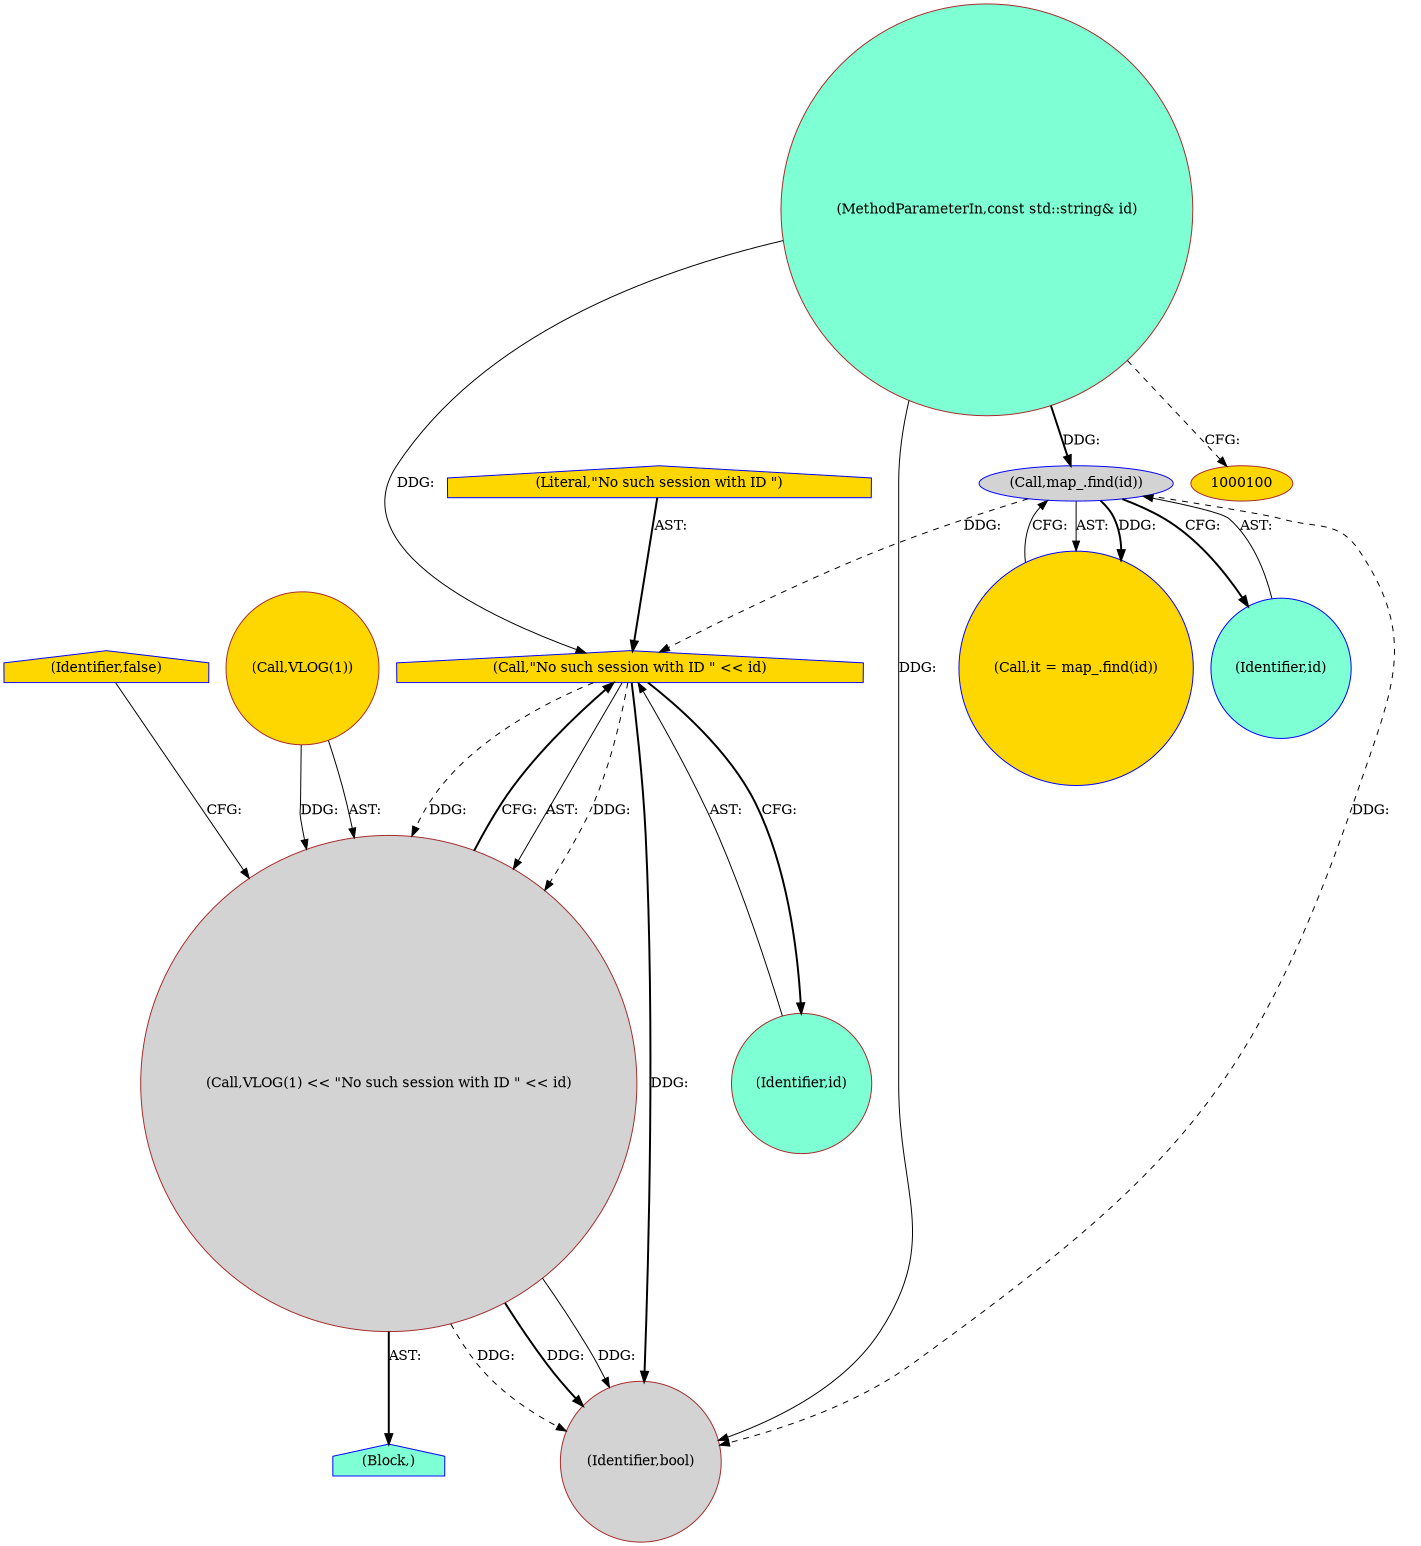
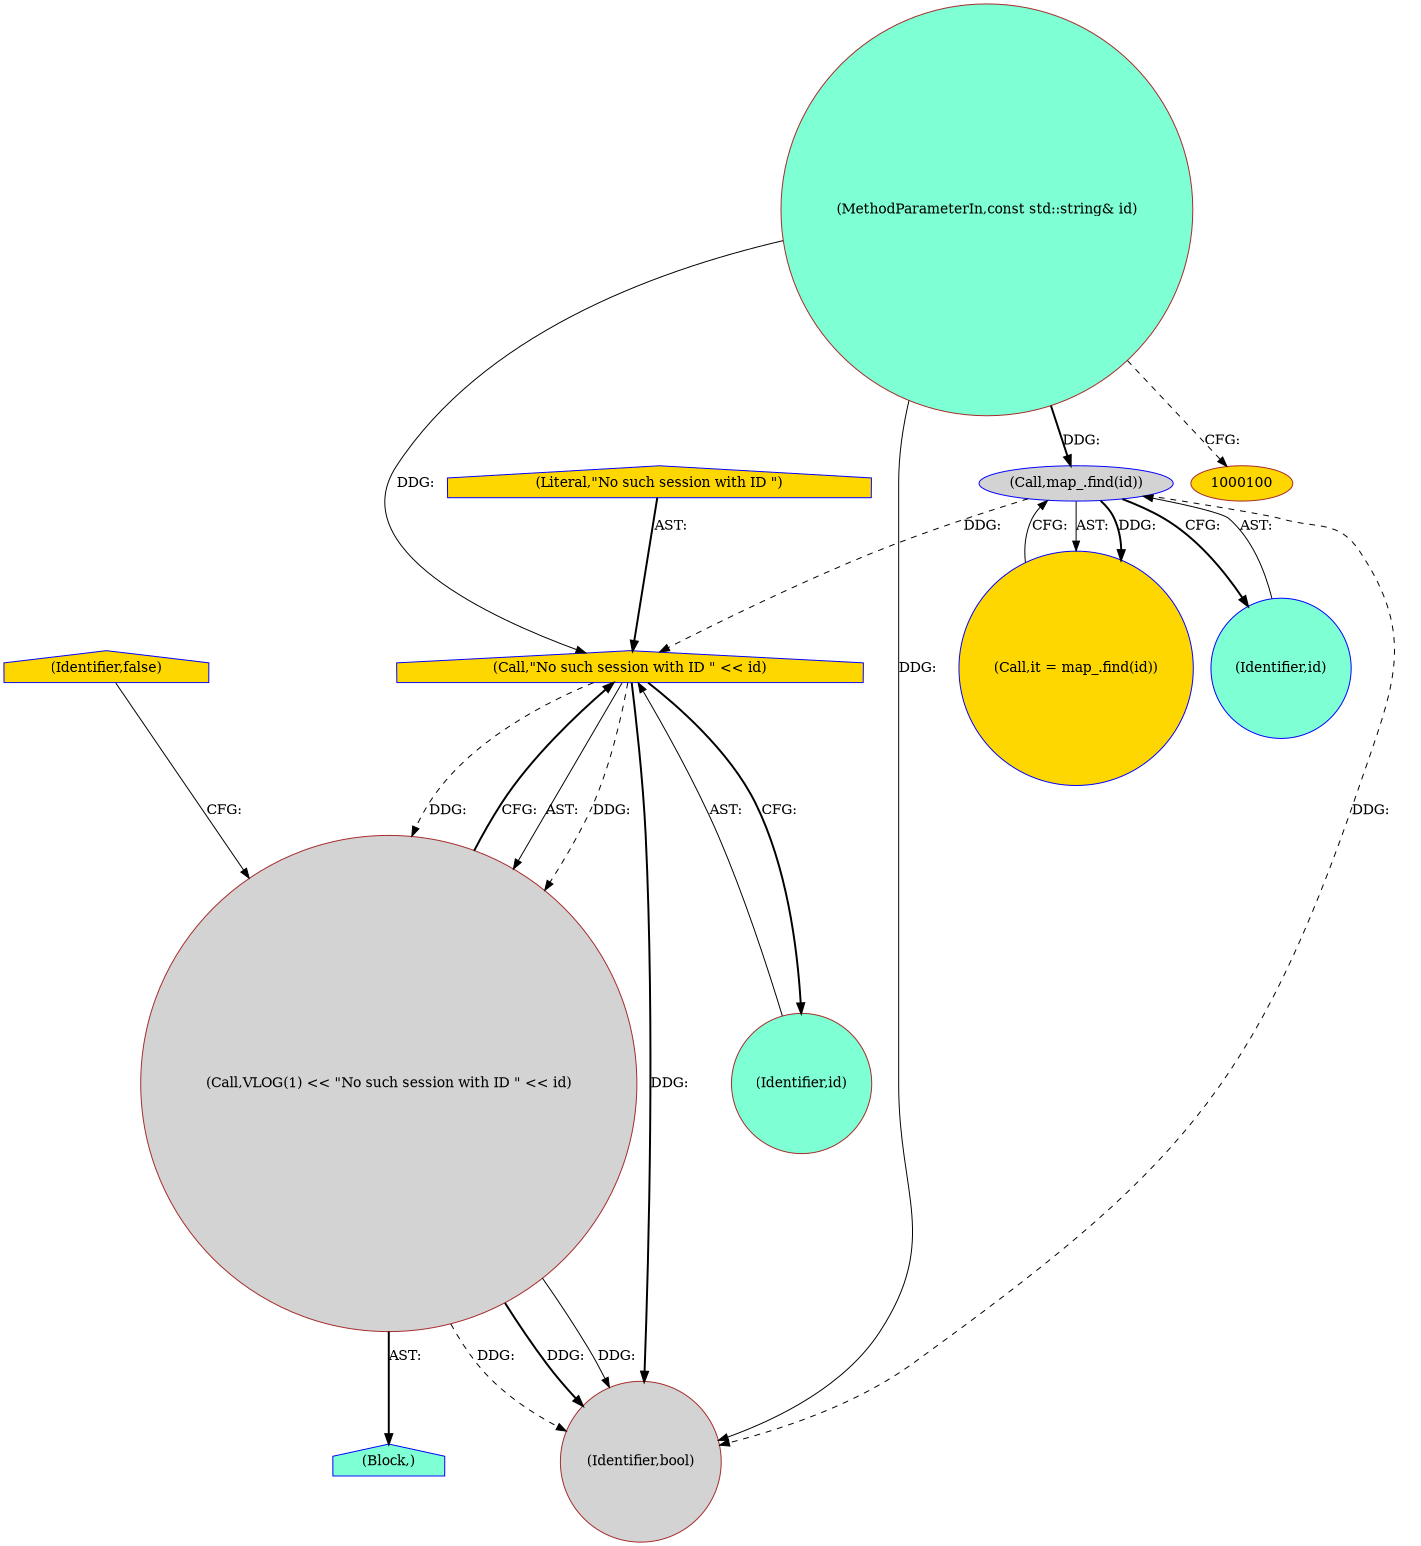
node "(Call,VLOG(1))": removed
